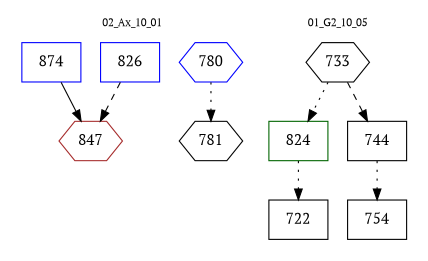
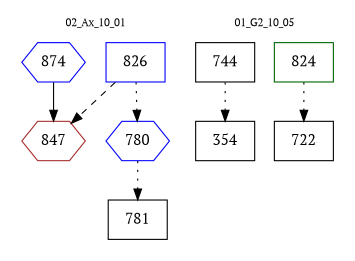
node "874": shape box -> hexagon
node "733": removed
edge "826" -> "780": added
node "781": shape hexagon -> box
node "754": label "754" -> "354"
